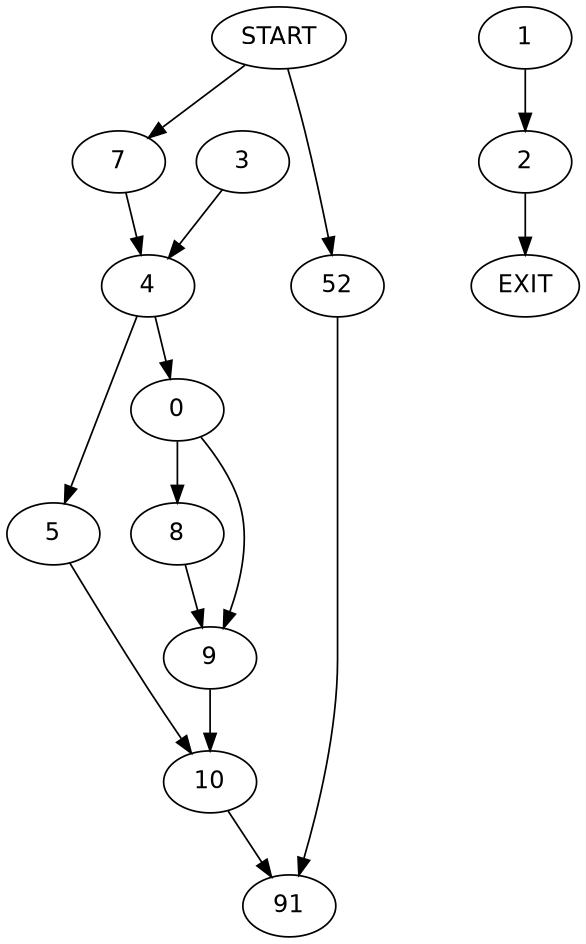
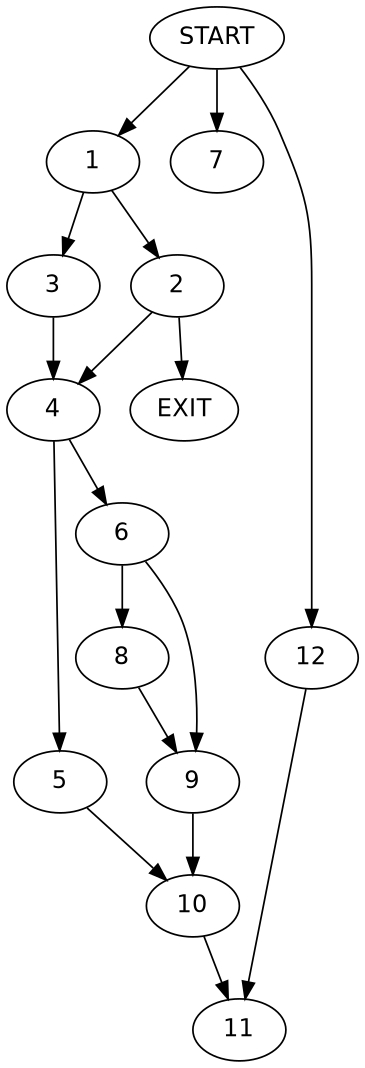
edge "START" -> "1": added
edge "7" -> "4": now "2" -> "4"
edge "1" -> "3": added
node "52": label "52" -> "12"
node "0": label "0" -> "6"
node "91": label "91" -> "11"
